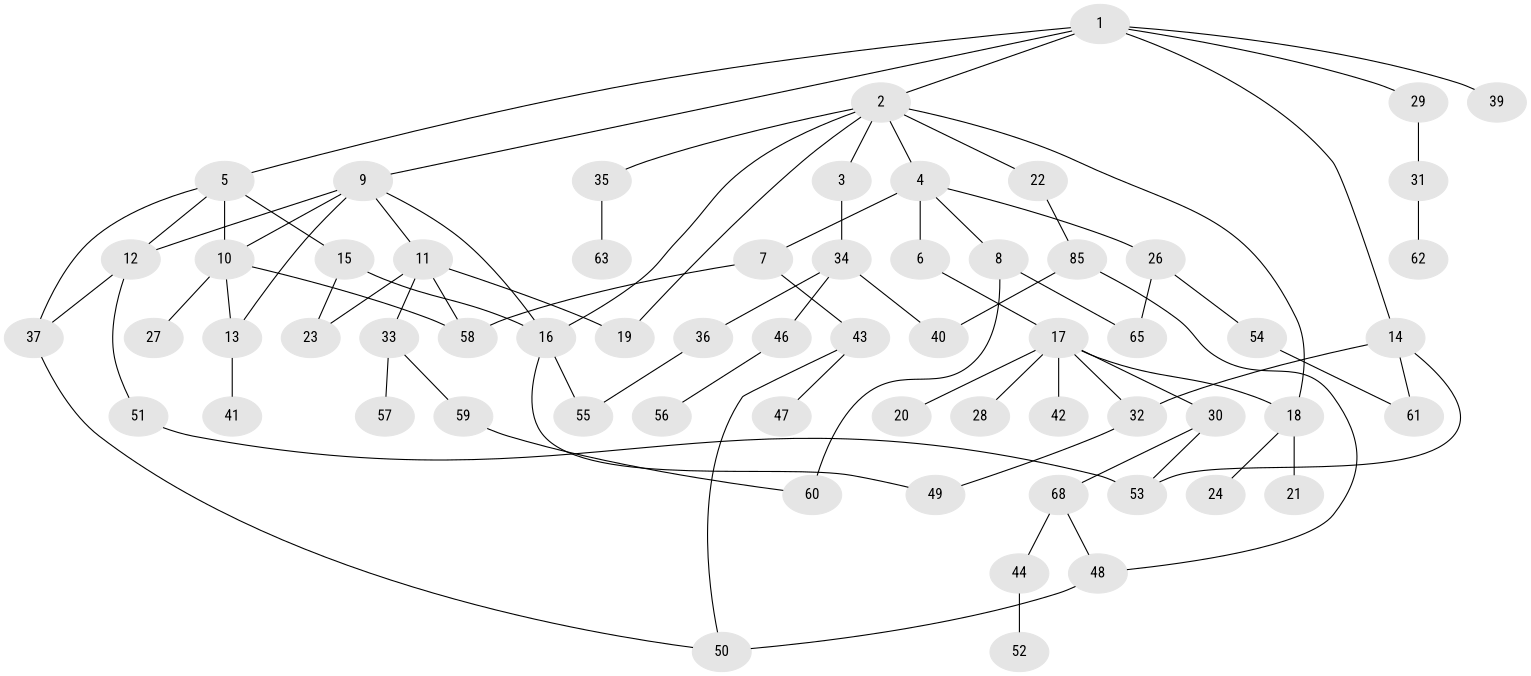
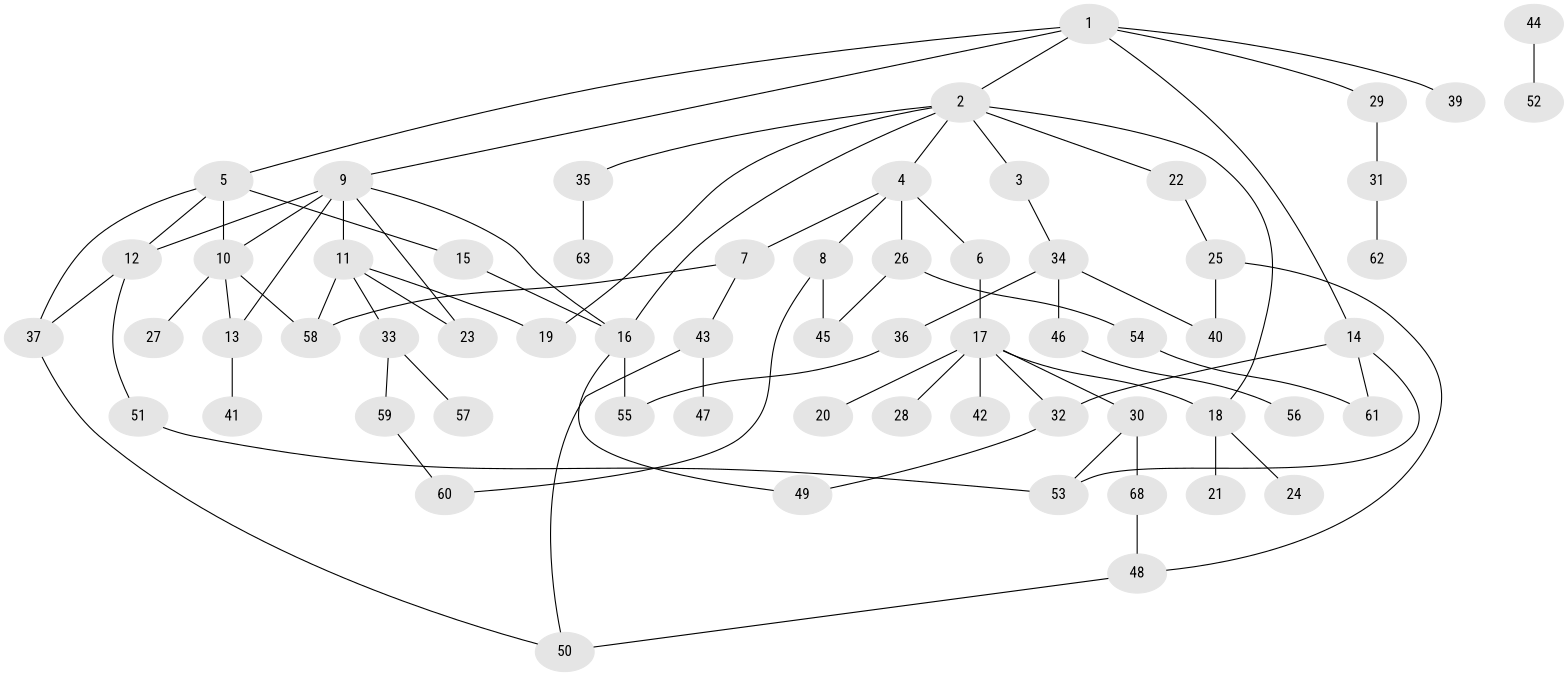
node "85": label "85" -> "25"
edge "15" -- "23": now "9" -- "23"
node "65": label "65" -> "45"
edge "68" -- "44": removed
